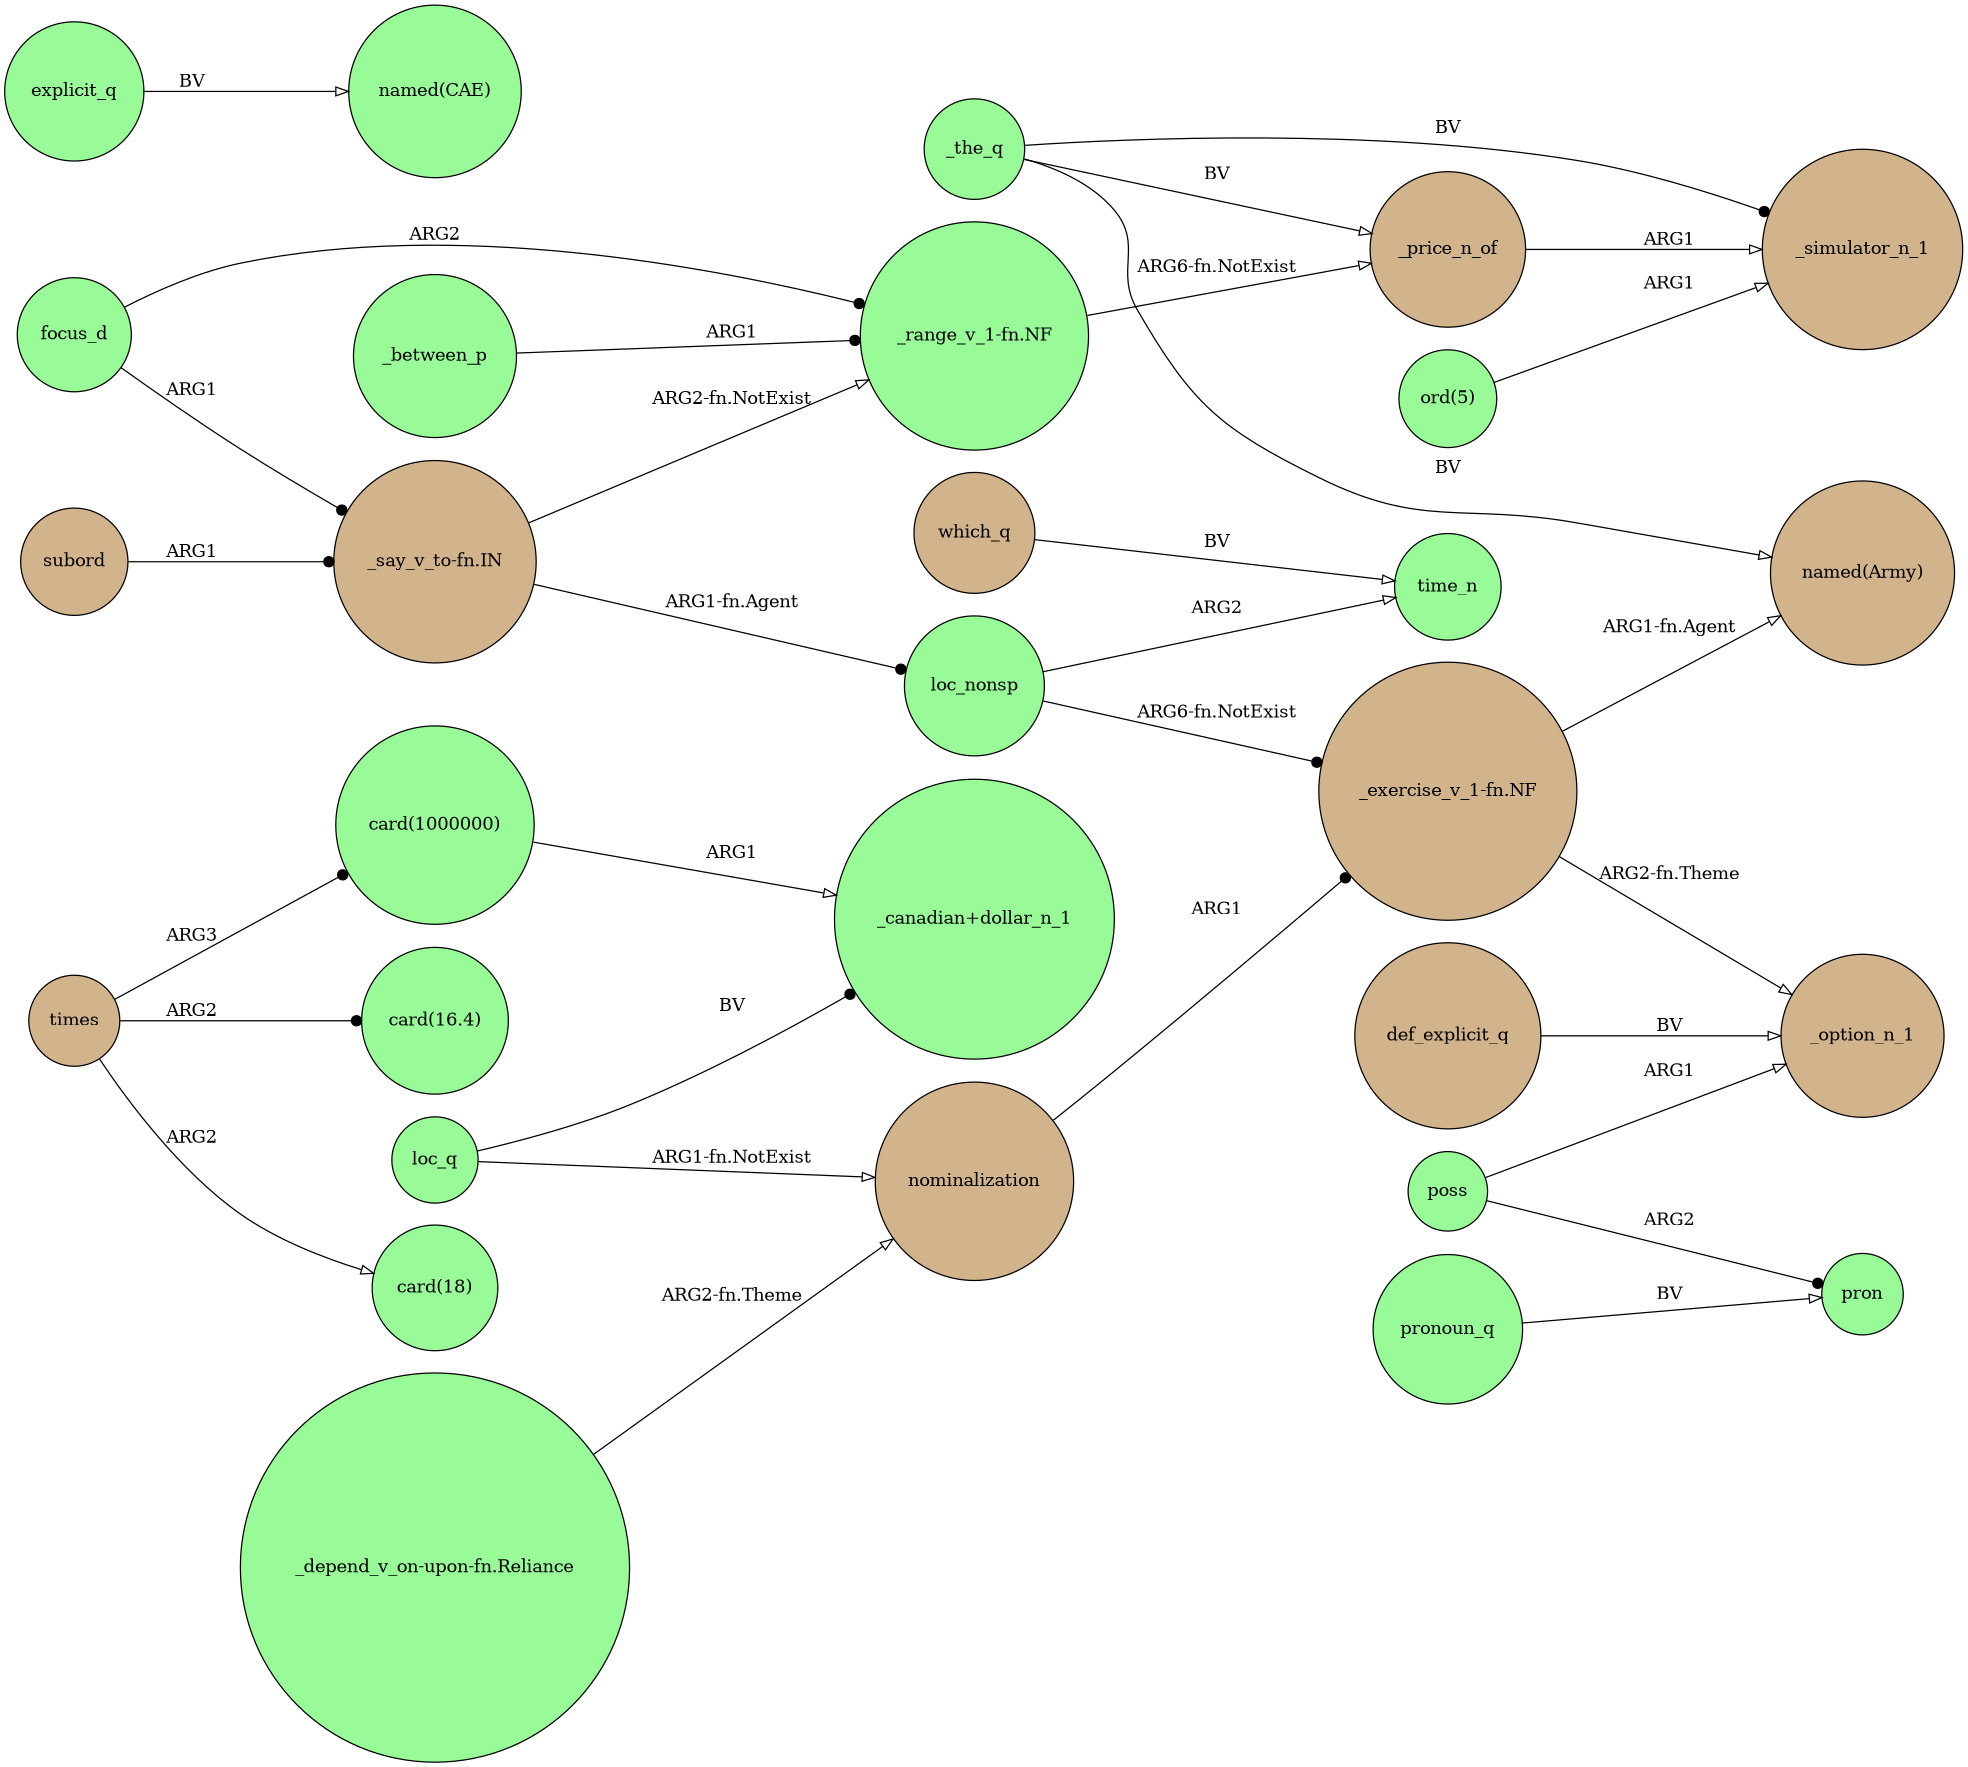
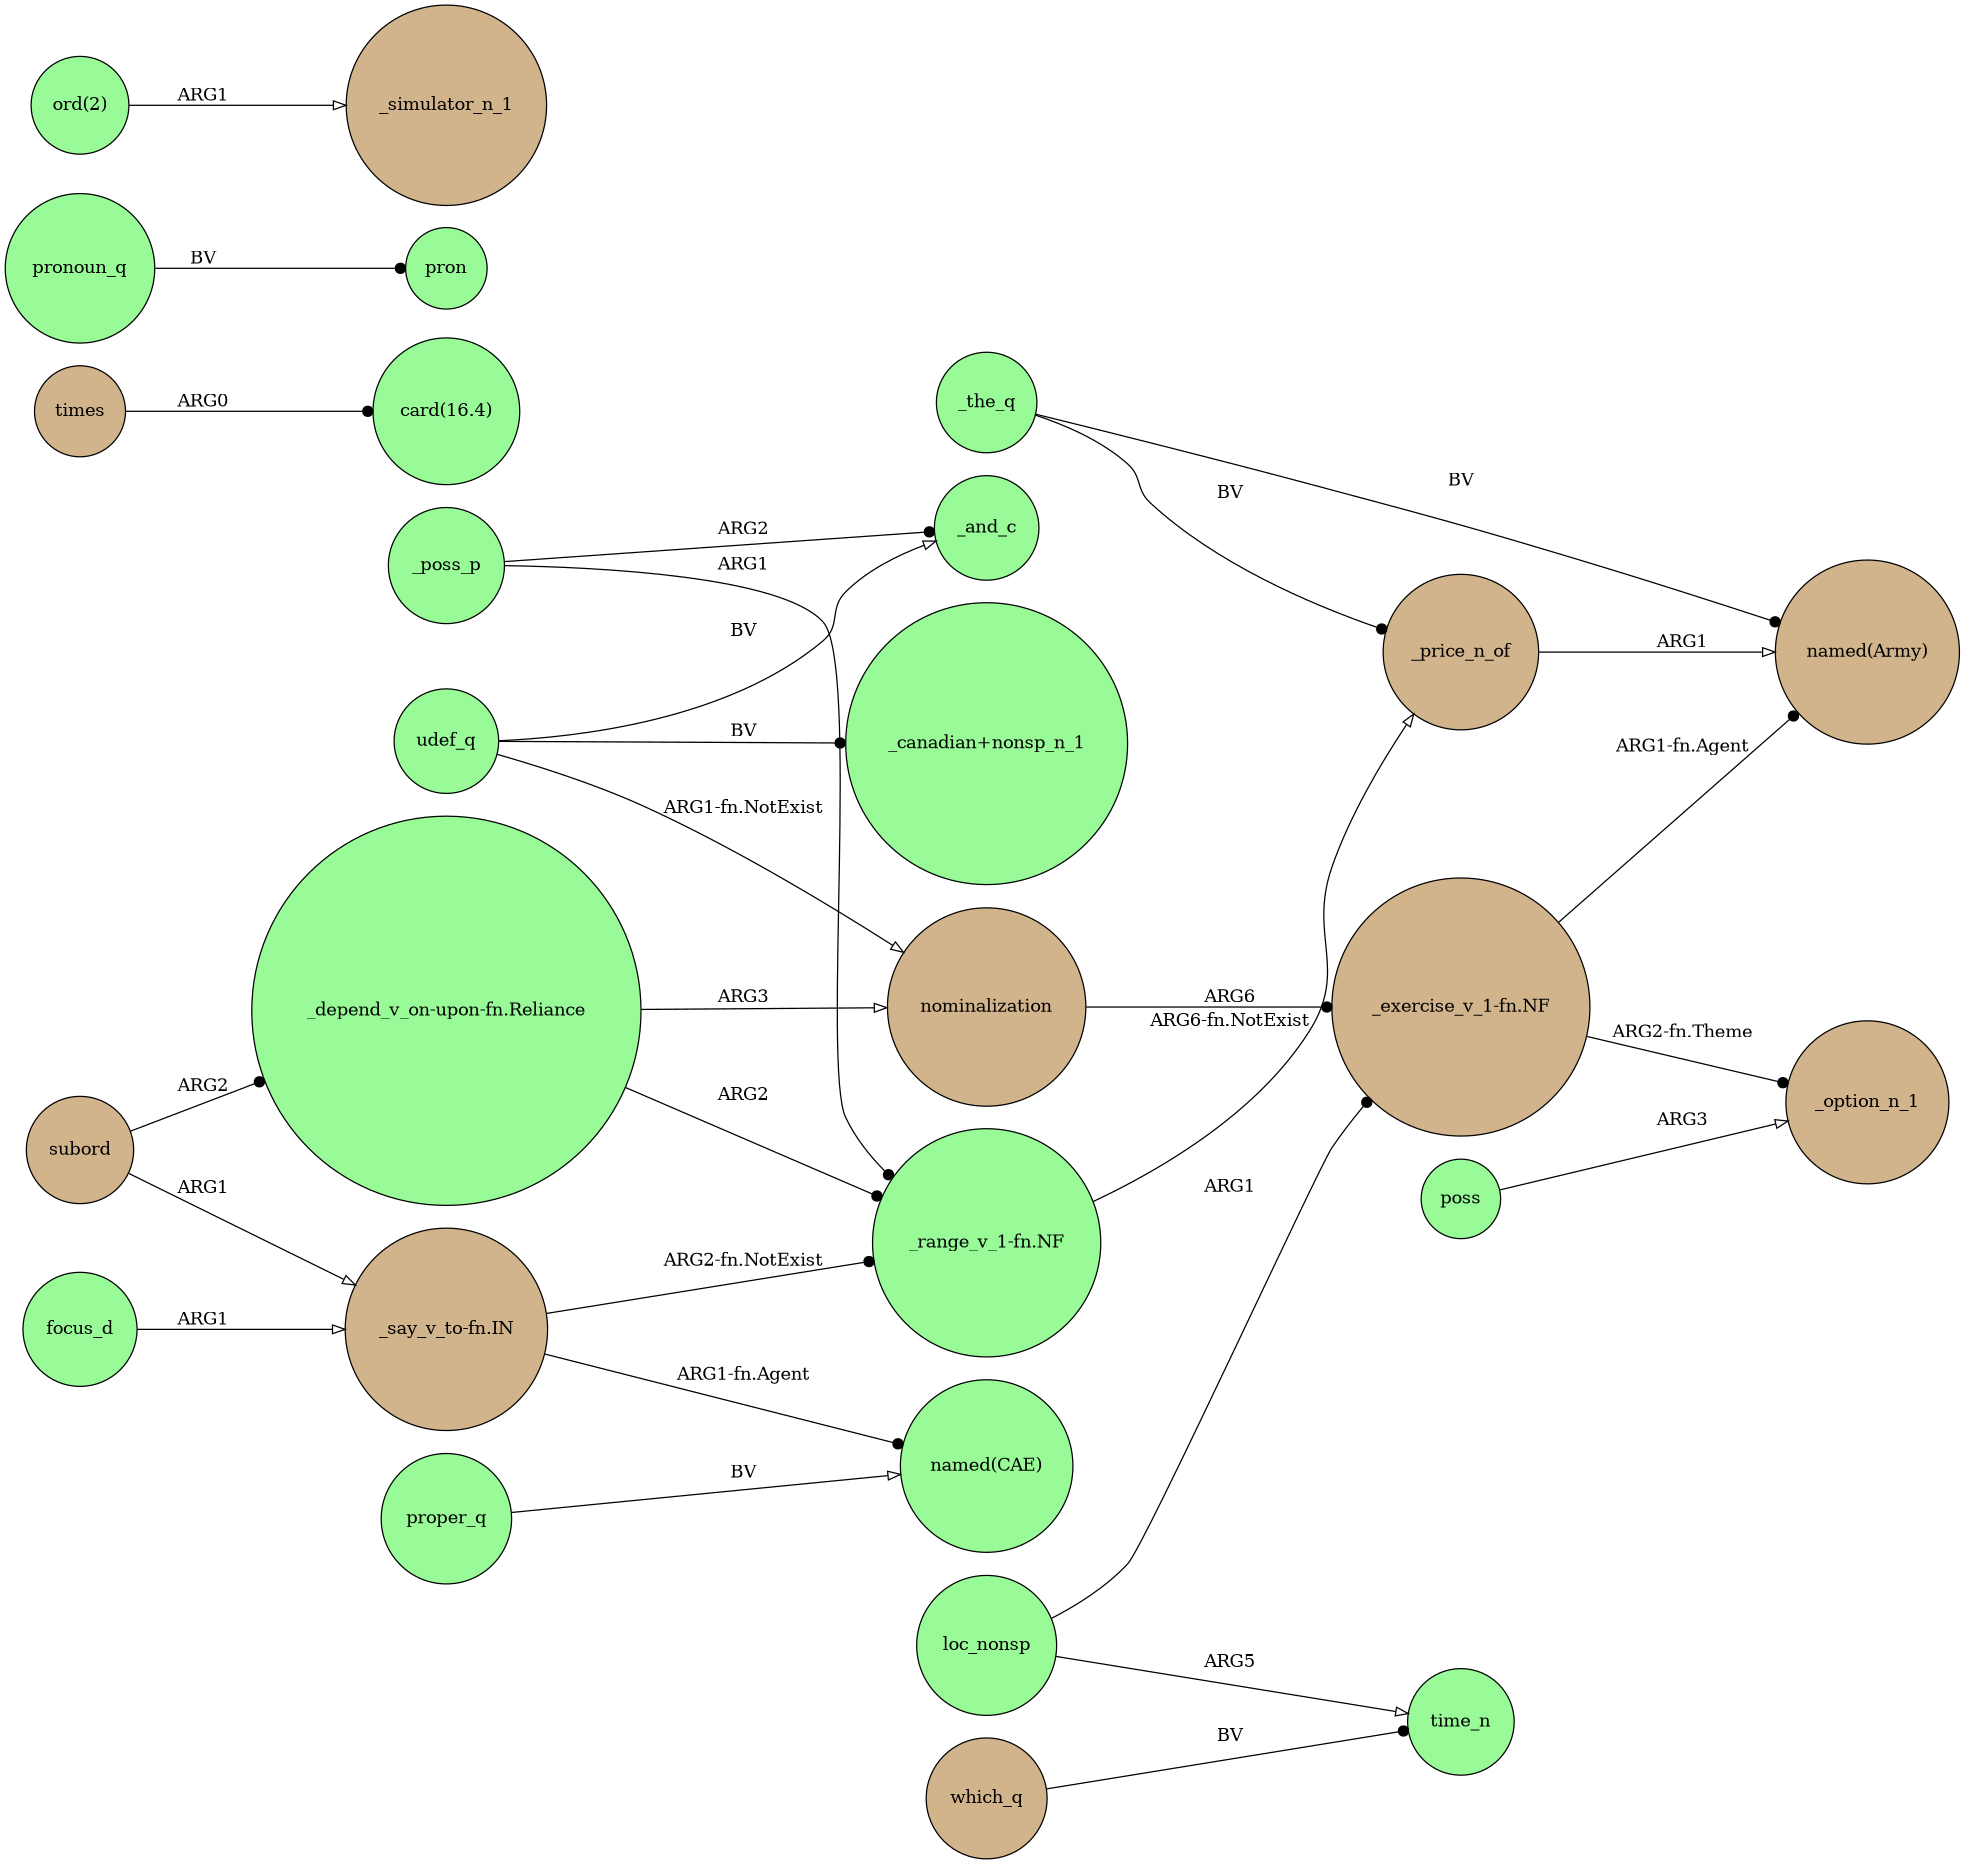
node "explicit_q": label "explicit_q" -> "proper_q"
edge "_the_q" -> "_simulator_n_1": removed, label "BV"
edge "_the_q" -> "_price_n_of": arrowhead onormal -> dot
edge "focus_d" -> "_range_v_1-fn.NF": now "_depend_v_on-upon-fn.Reliance" -> "_range_v_1-fn.NF"
edge "_price_n_of" -> "_simulator_n_1": now "_price_n_of" -> "named(Army)"
node "_between_p": label "_between_p" -> "_poss_p"
node "ord(5)": label "ord(5)" -> "ord(2)"
edge "focus_d" -> "_say_v_to-fn.IN": arrowhead dot -> onormal
edge "_say_v_to-fn.IN" -> "_range_v_1-fn.NF": arrowhead onormal -> dot
edge "_the_q" -> "named(Army)": arrowhead onormal -> dot
node "_and_c": added
edge "which_q" -> "time_n": arrowhead onormal -> dot
edge "subord" -> "_say_v_to-fn.IN": arrowhead dot -> onormal
edge "loc_nonsp" -> "time_n": label "ARG2" -> "ARG5"
edge "_say_v_to-fn.IN" -> "loc_nonsp": now "_say_v_to-fn.IN" -> "named(CAE)"
edge "_exercise_v_1-fn.NF" -> "named(Army)": arrowhead onormal -> dot
edge "loc_nonsp" -> "_exercise_v_1-fn.NF": label "ARG6-fn.NotExist" -> "ARG1"
node "card(1000000)": removed
edge "nominalization" -> "_exercise_v_1-fn.NF": label "ARG1" -> "ARG6"
node "_canadian+dollar_n_1": label "_canadian+dollar_n_1" -> "_canadian+nonsp_n_1"
edge "_exercise_v_1-fn.NF" -> "_option_n_1": arrowhead onormal -> dot
edge "times" -> "card(16.4)": label "ARG2" -> "ARG0"
node "def_explicit_q": removed
edge "poss" -> "_option_n_1": label "ARG1" -> "ARG3"
edge "subord" -> "_depend_v_on-upon-fn.Reliance": added, label "ARG2"
node "loc_q": label "loc_q" -> "udef_q"
edge "poss" -> "pron": removed, label "ARG2"
node "card(18)": removed
edge "_depend_v_on-upon-fn.Reliance" -> "nominalization": label "ARG2-fn.Theme" -> "ARG3"
edge "pronoun_q" -> "pron": arrowhead onormal -> dot
